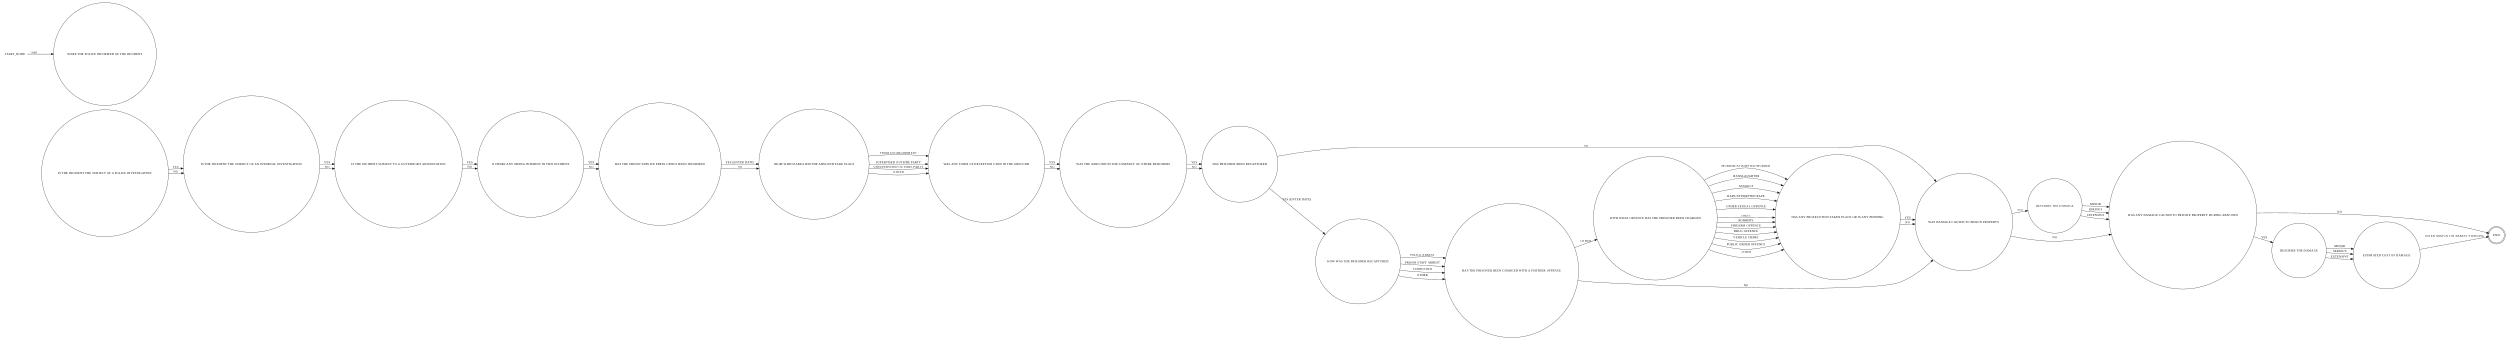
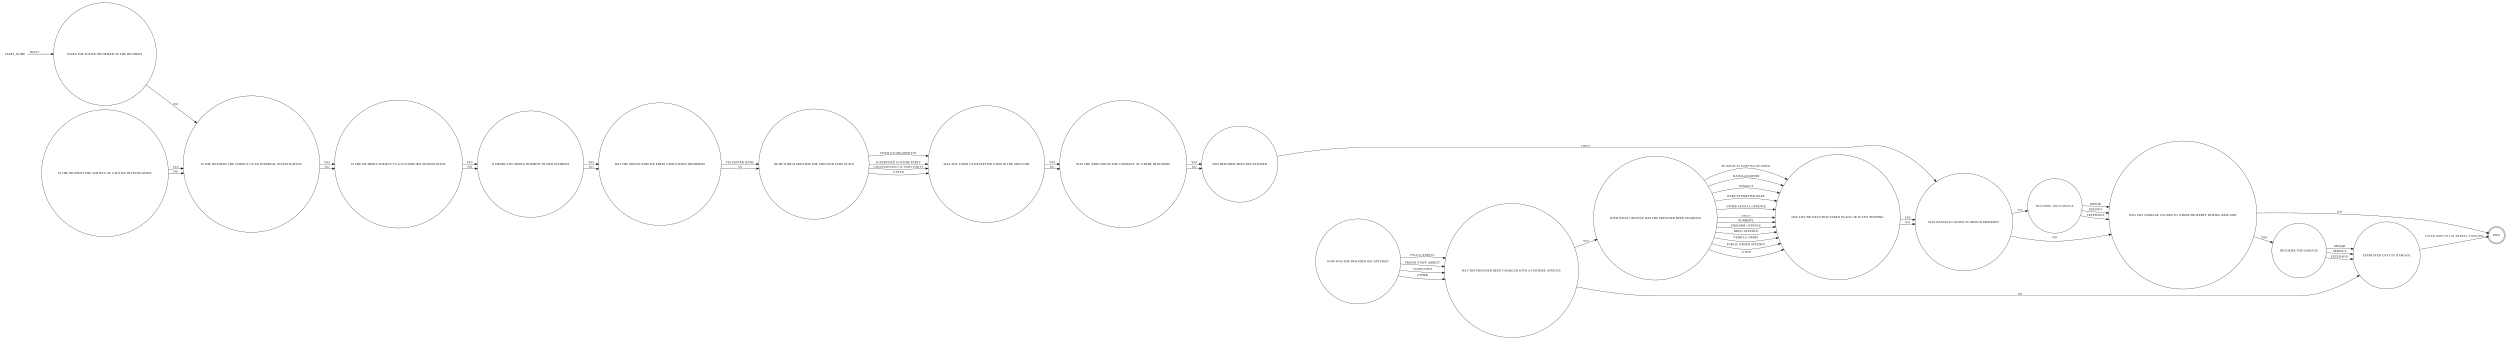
edge "START_NODE" -> "WERE THE POLICE INFORMED OF THE INCIDENT": label "start" -> "THEFT"
edge "WERE THE POLICE INFORMED OF THE INCIDENT" -> "IS THE INCIDENT THE SUBJECT OF AN INTERNAL INVESTIGATION": added, label "NO"
edge "HAS PRISONER BEEN RECAPTURED" -> "WAS DAMAGE CAUSED TO PRISON PROPERTY": label "NO" -> "THEFT"
edge "HAS PRISONER BEEN RECAPTURED" -> "HOW WAS THE PRISONER RECAPTURED": removed, label "YES (ENTER DATE)"
node "WAS ANY DAMAGE CAUSED TO PRIVATE PROPERTY DURING ABSCOND": label "WAS ANY DAMAGE CAUSED TO PRIVATE PROPERTY DURING ABSCOND" -> "WAS ANY DAMAGE CAUSED TO OTHER PROPERTY DURING ABSCOND"
edge "HAS THE PRISONER BEEN CHARGED WITH A FURTHER OFFENCE" -> "WITH WHAT OFFENCE HAS THE PRISONER BEEN CHARGED": label "OTHER" -> "YES"
edge "HAS THE PRISONER BEEN CHARGED WITH A FURTHER OFFENCE" -> "WAS DAMAGE CAUSED TO PRISON PROPERTY": now "HAS THE PRISONER BEEN CHARGED WITH A FURTHER OFFENCE" -> "ESTIMATED COST OF DAMAGE"
